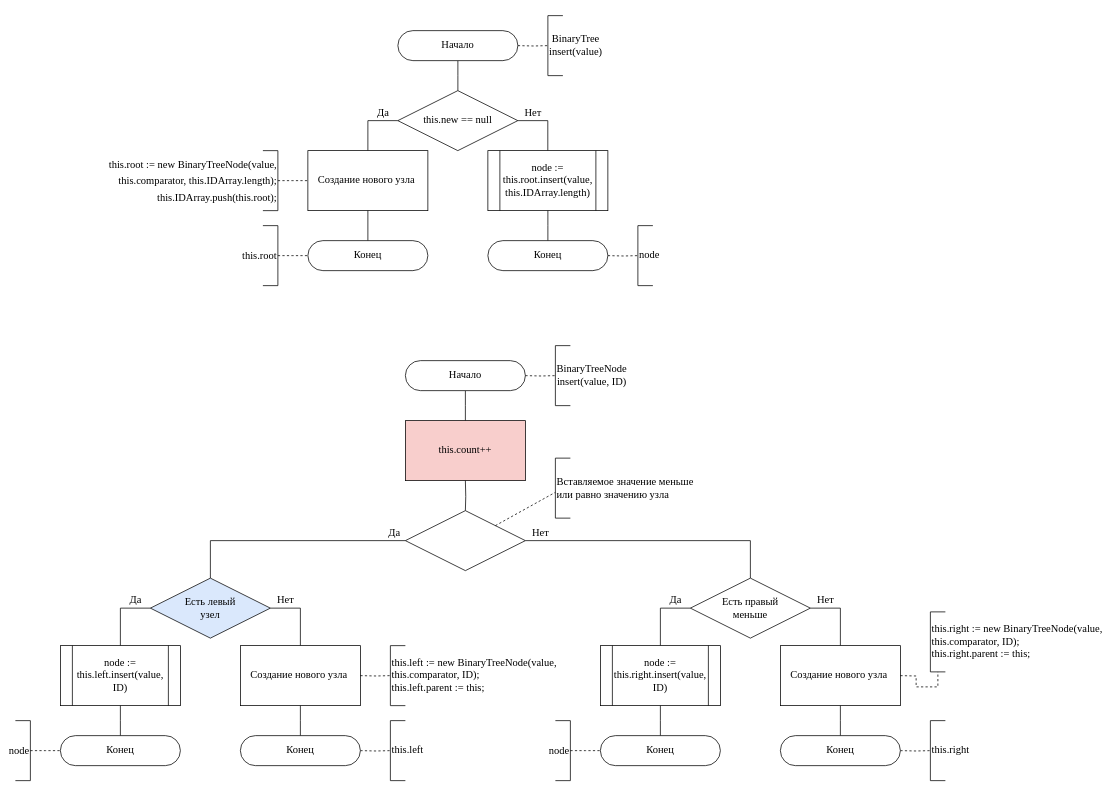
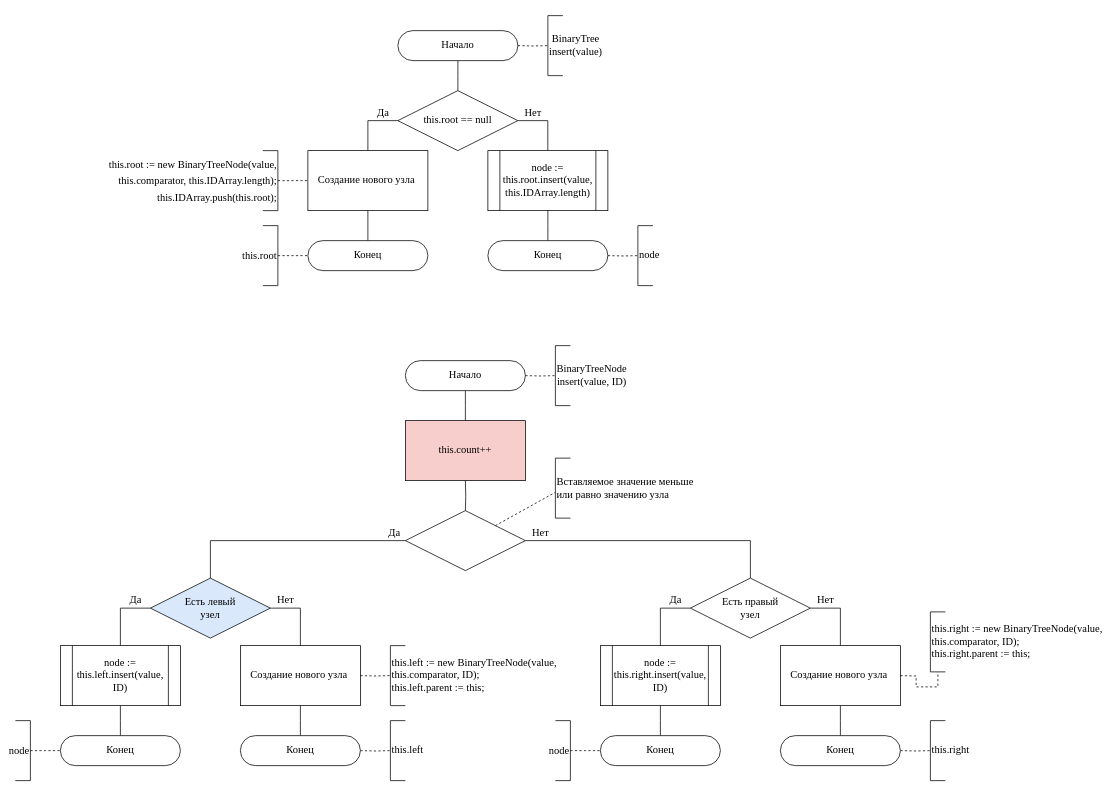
node "this.new == null": label "this.new == null" -> "this.root == null"
node "Есть правый меньше": label "Есть правый меньше" -> "Есть правый узел"
